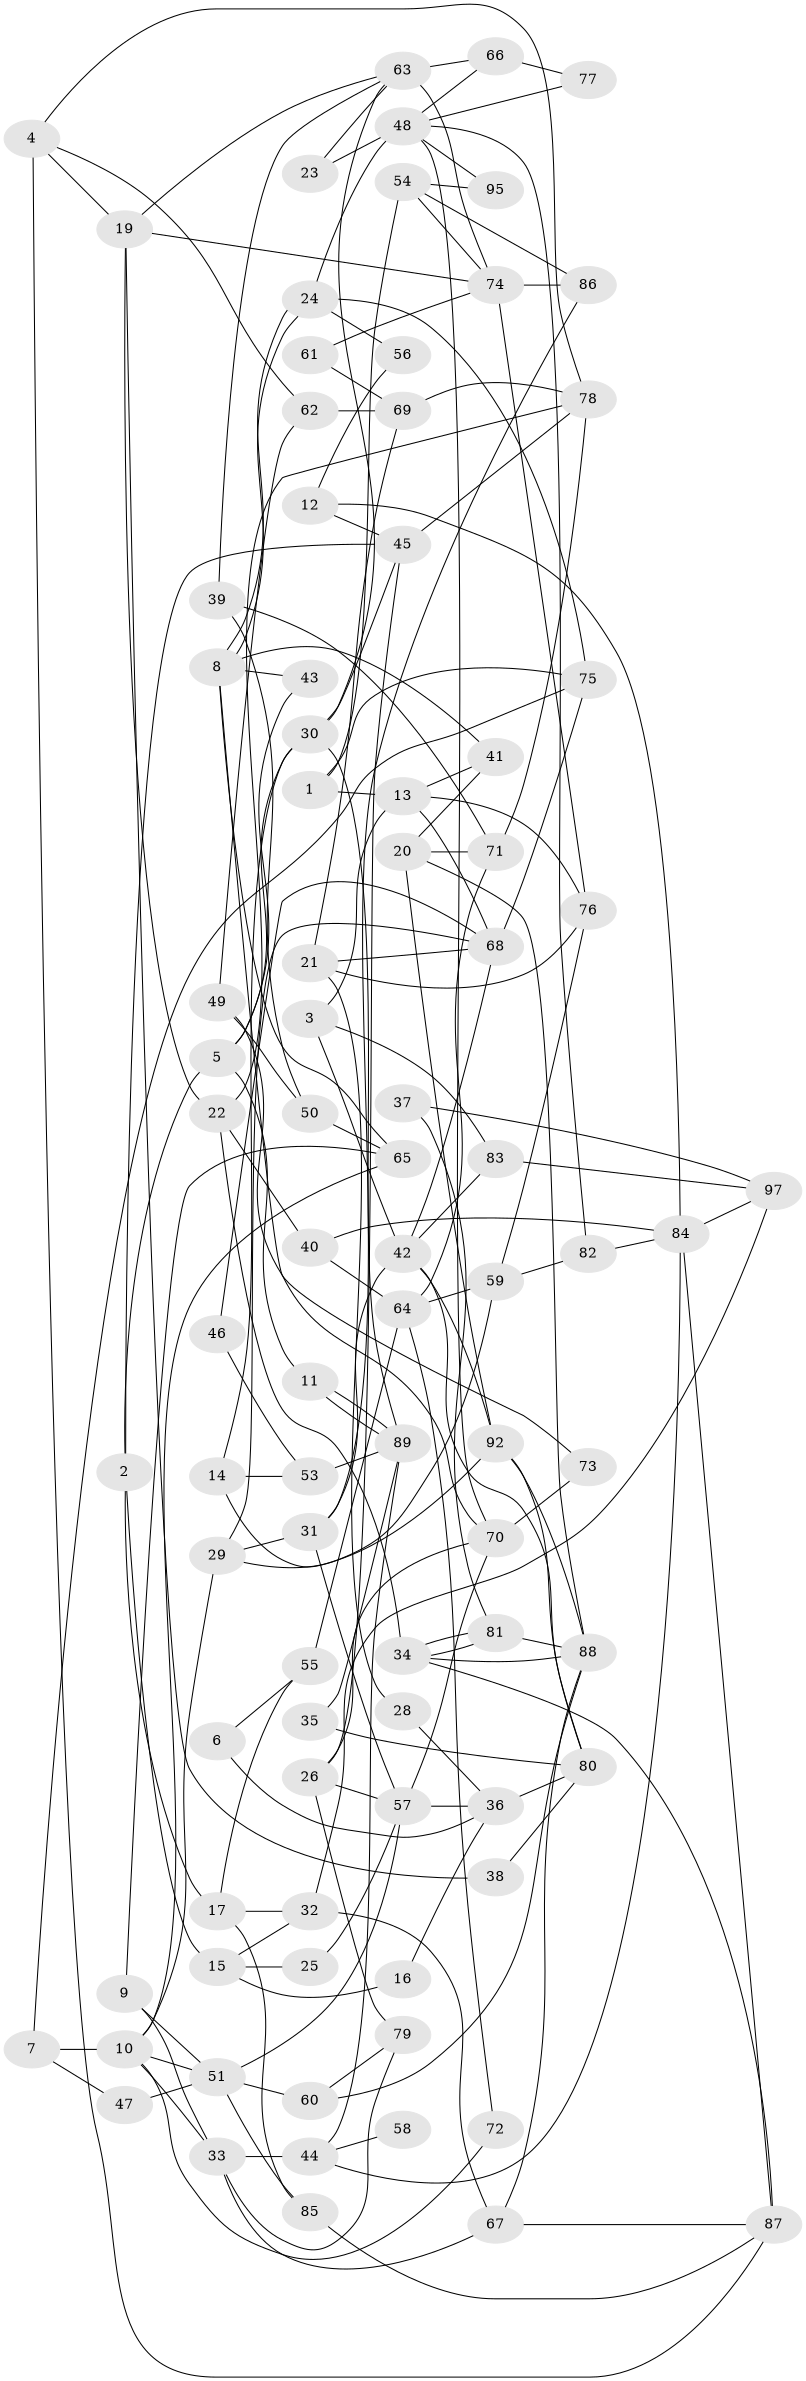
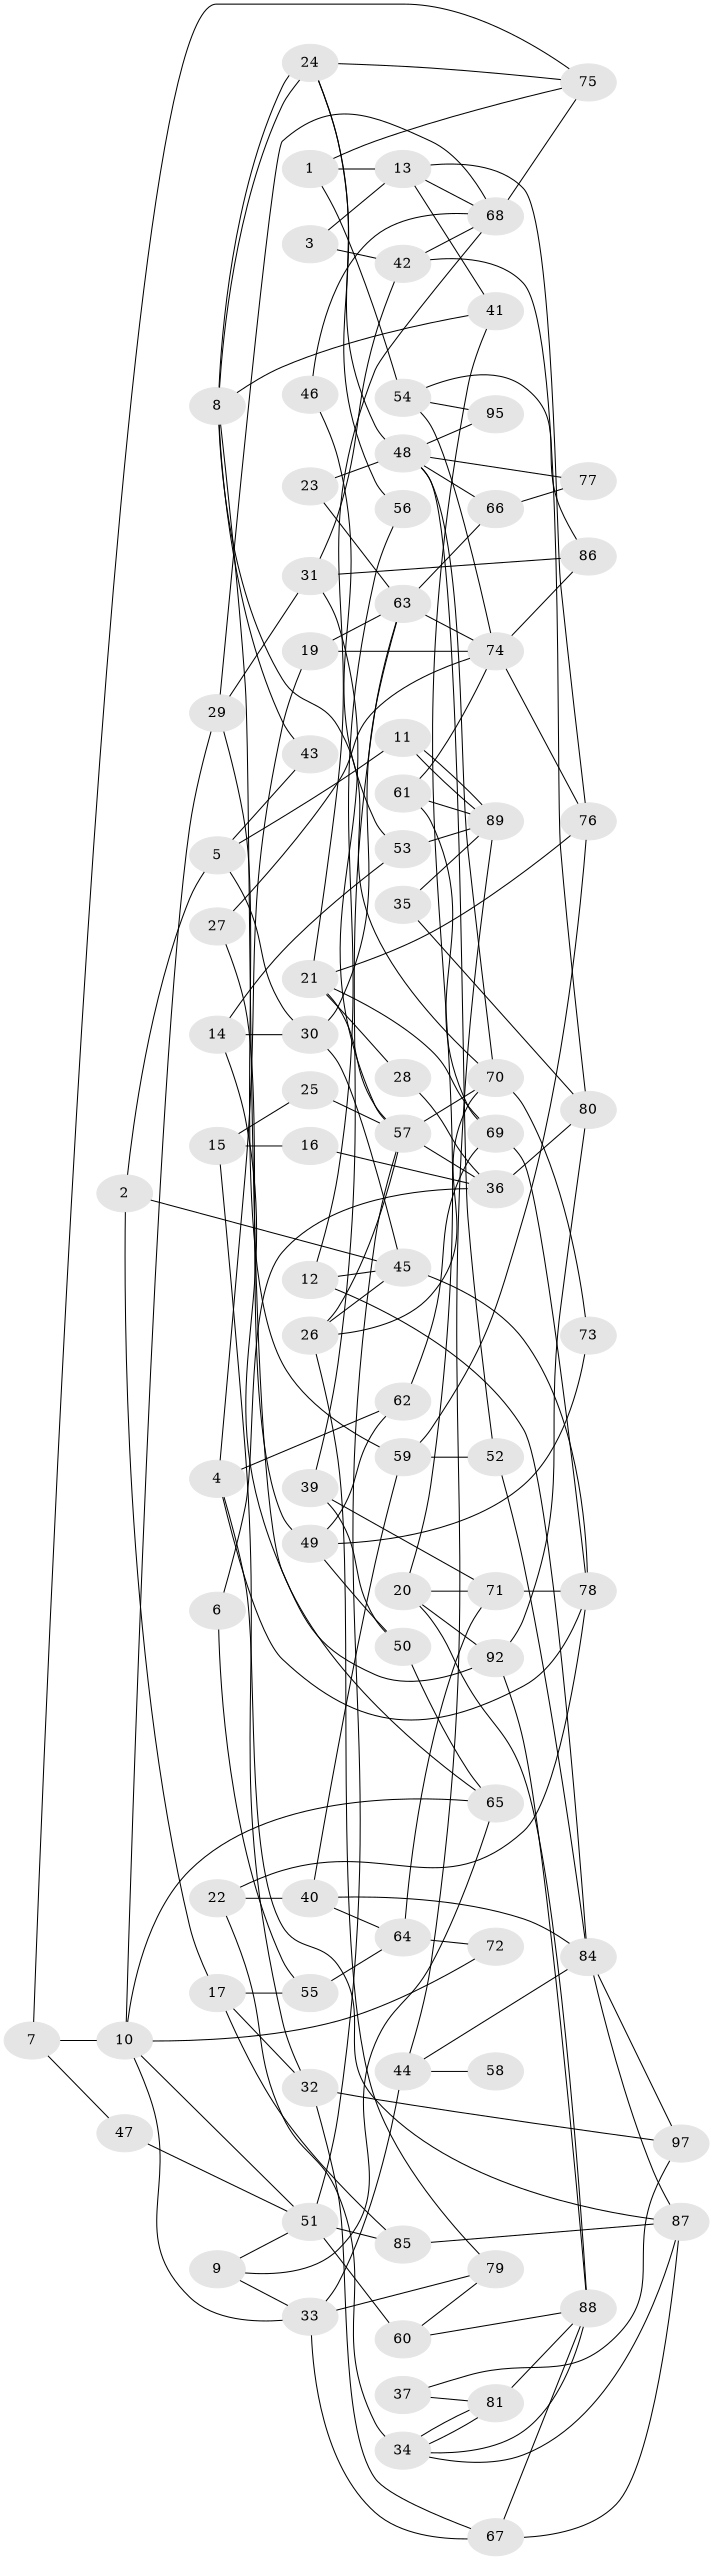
edge "19" -- "22": removed
node "27": added
edge "21" -- "57": added
edge "30" -- "89": now "61" -- "89"
node "83": removed
node "82": label "82" -> "52"
edge "59" -- "64": now "59" -- "40"
edge "42" -- "92": removed
edge "2" -- "15": removed
node "38": removed
